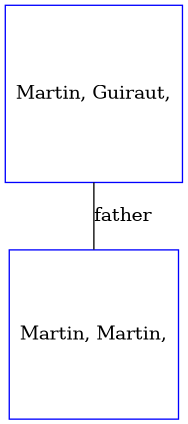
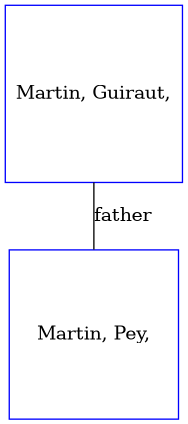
node "Martin, Martin,": label "Martin, Martin," -> "Martin, Pey,"
